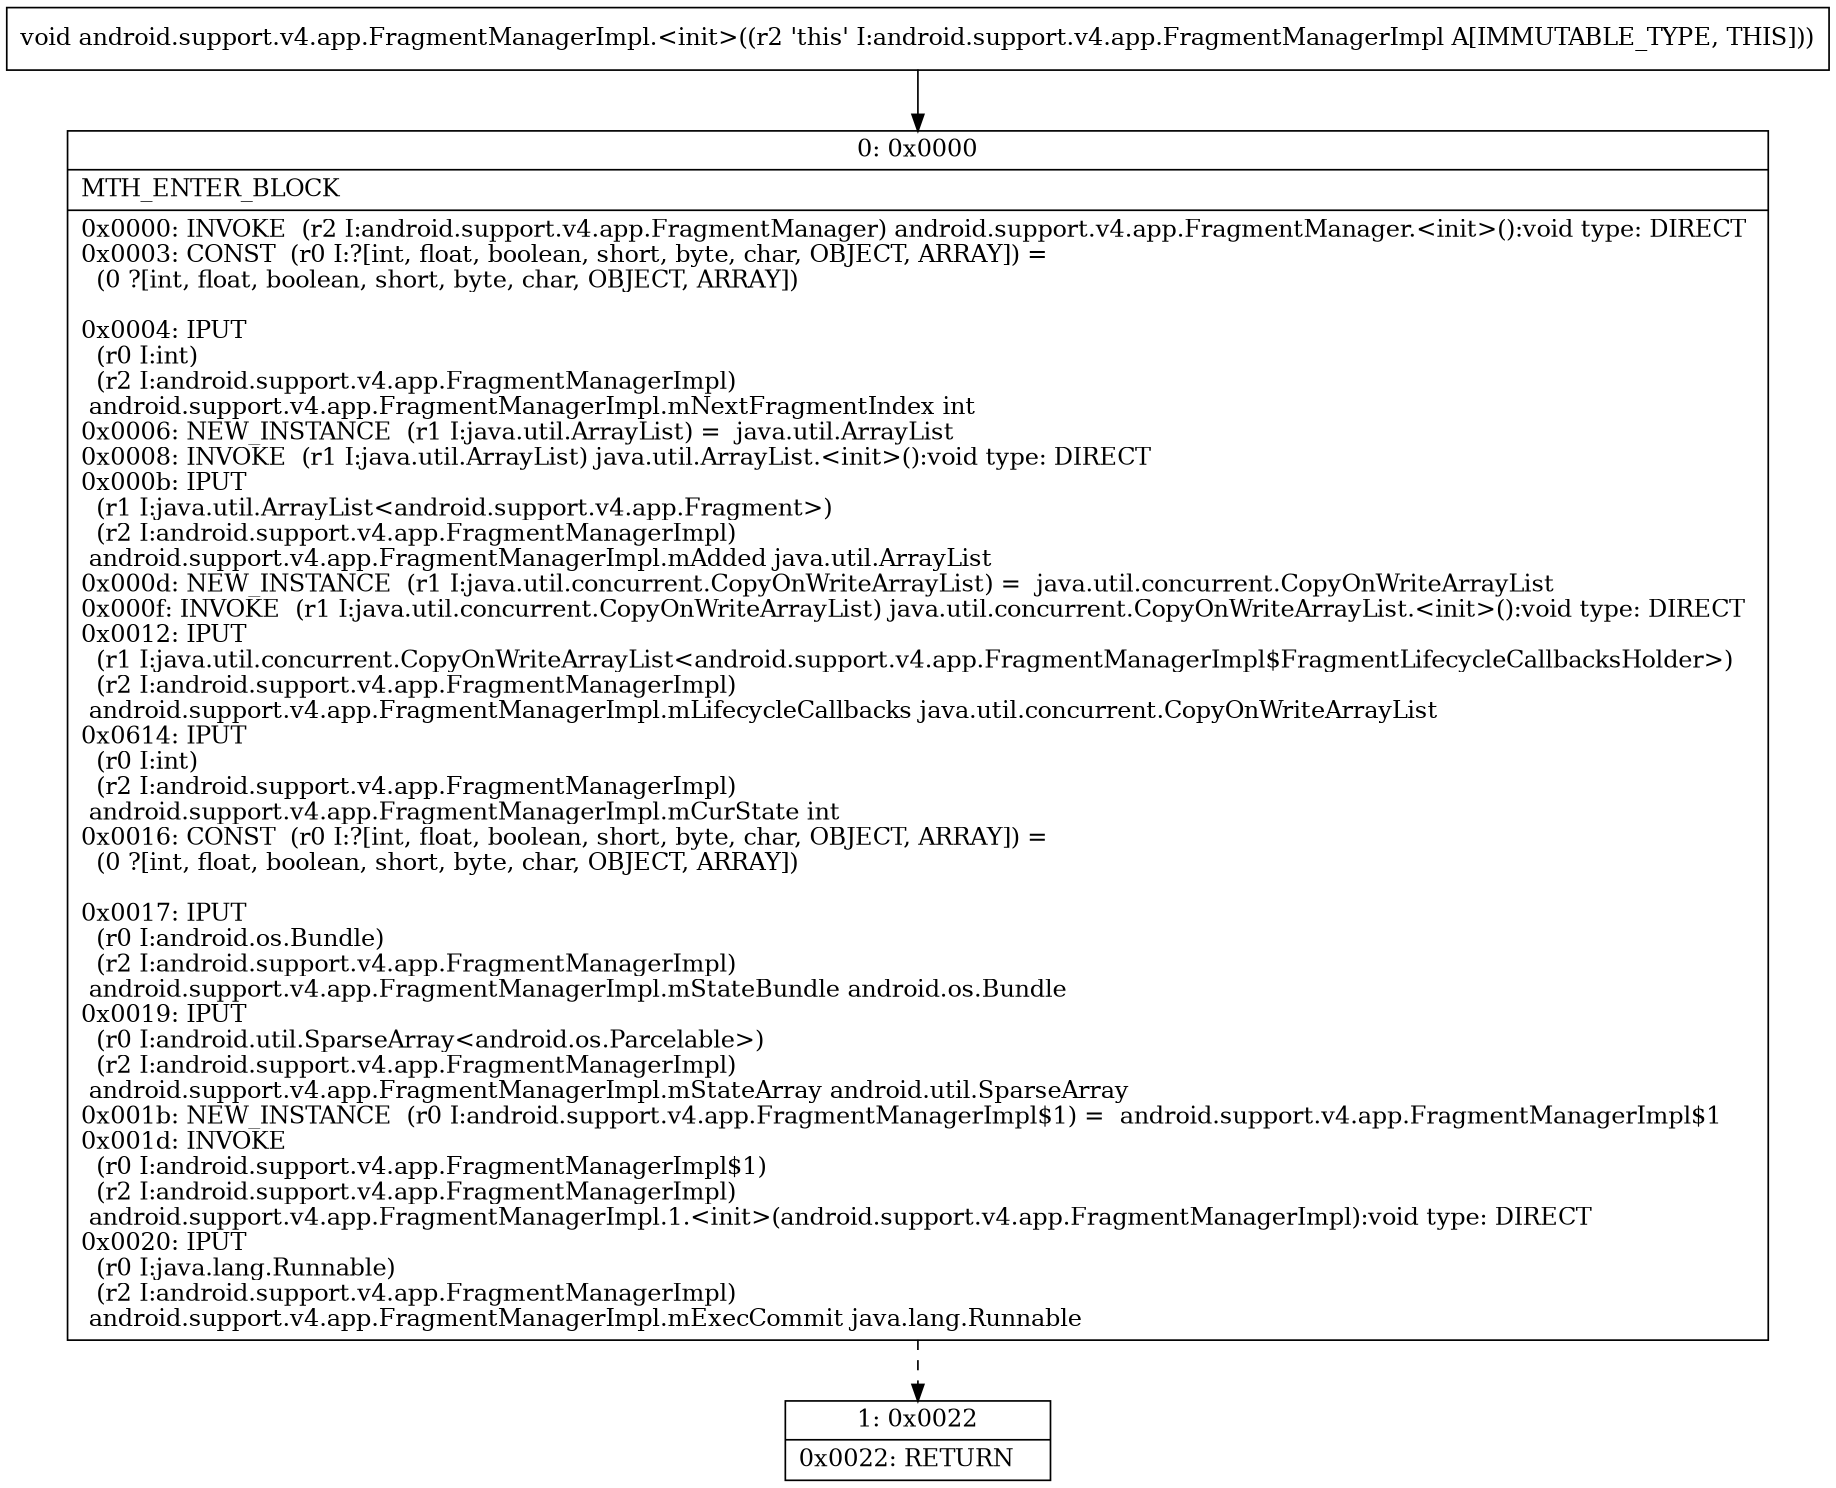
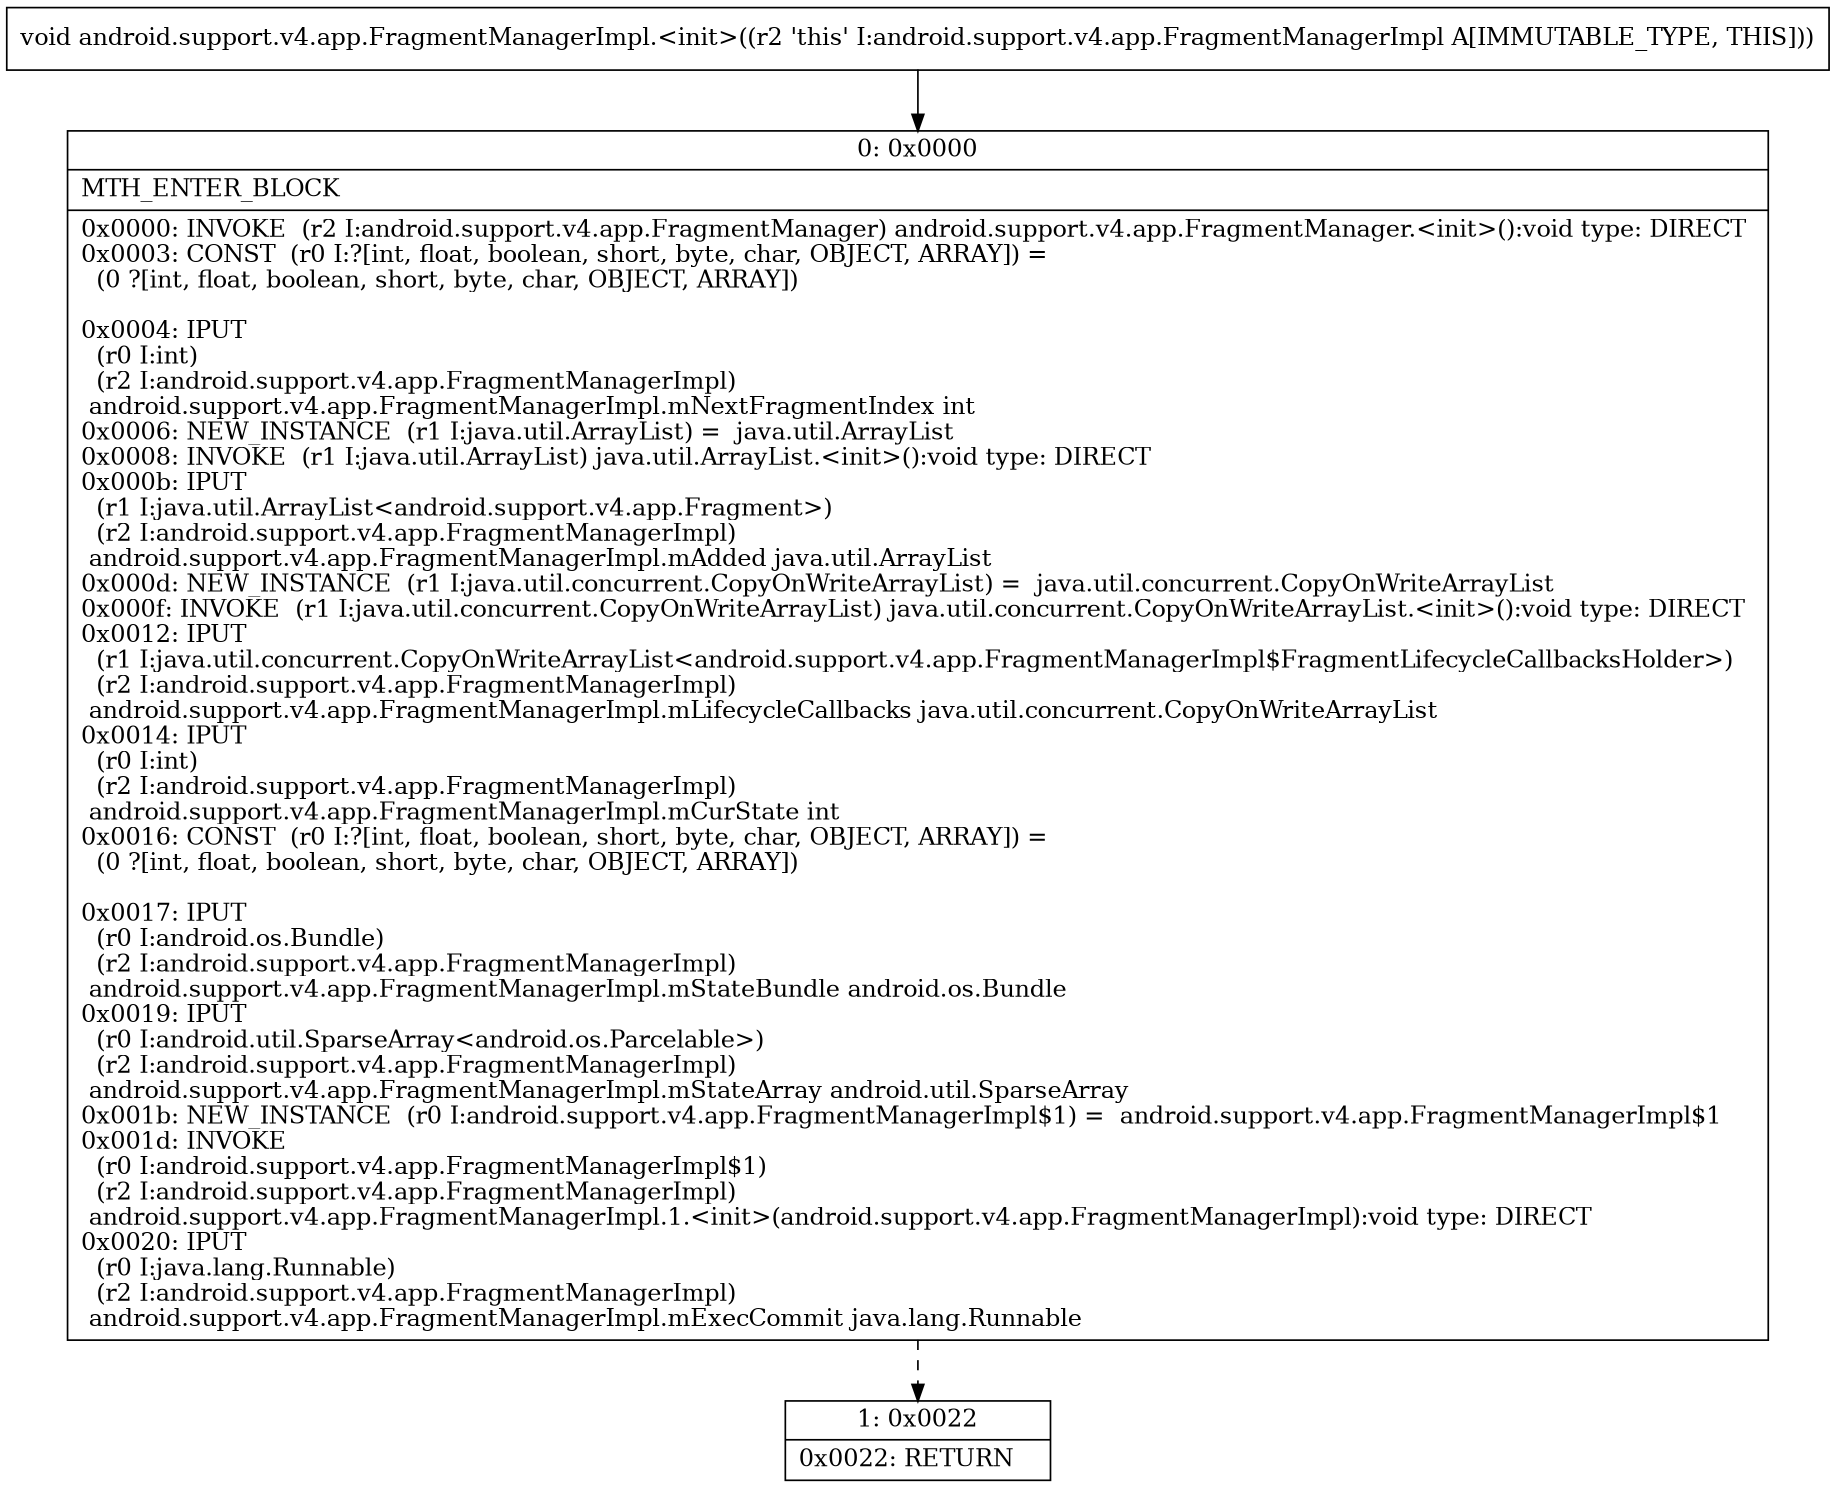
node "0: 0x0000": text "0x0614: IPUT" -> "0x0014: IPUT"
